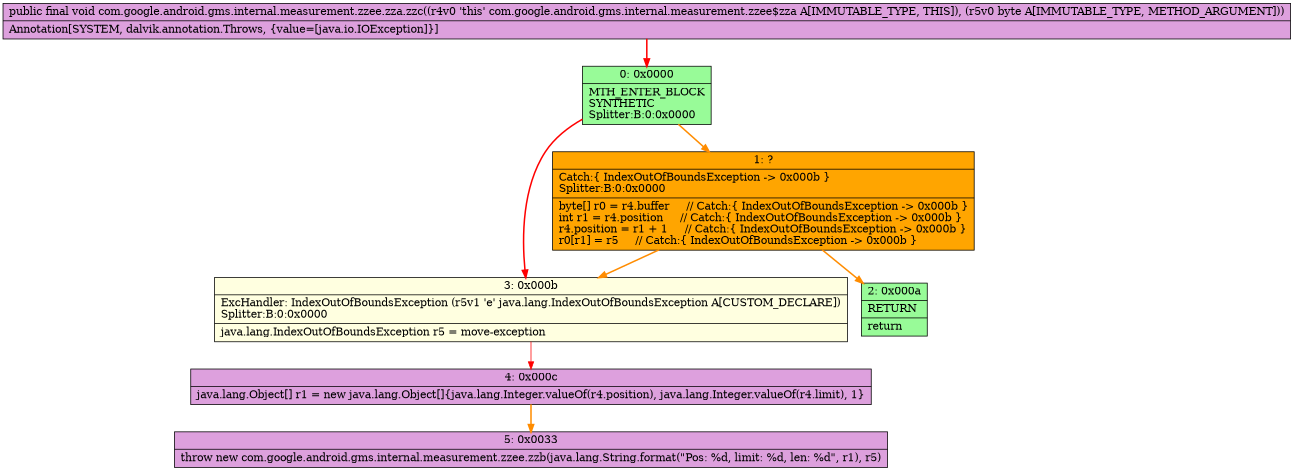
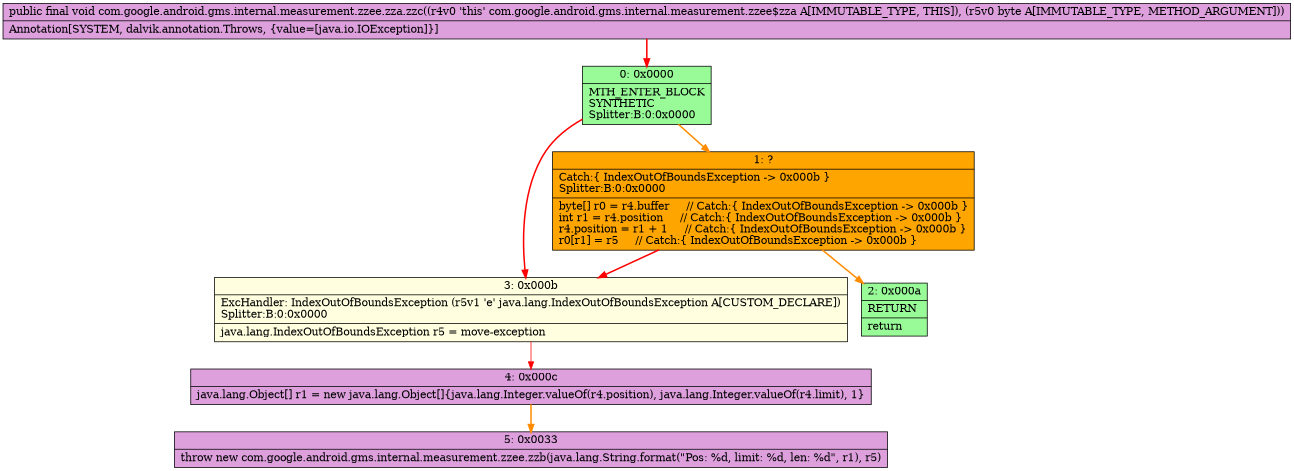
edge "1: ?" -> "3: 0x000b": color darkorange -> red
